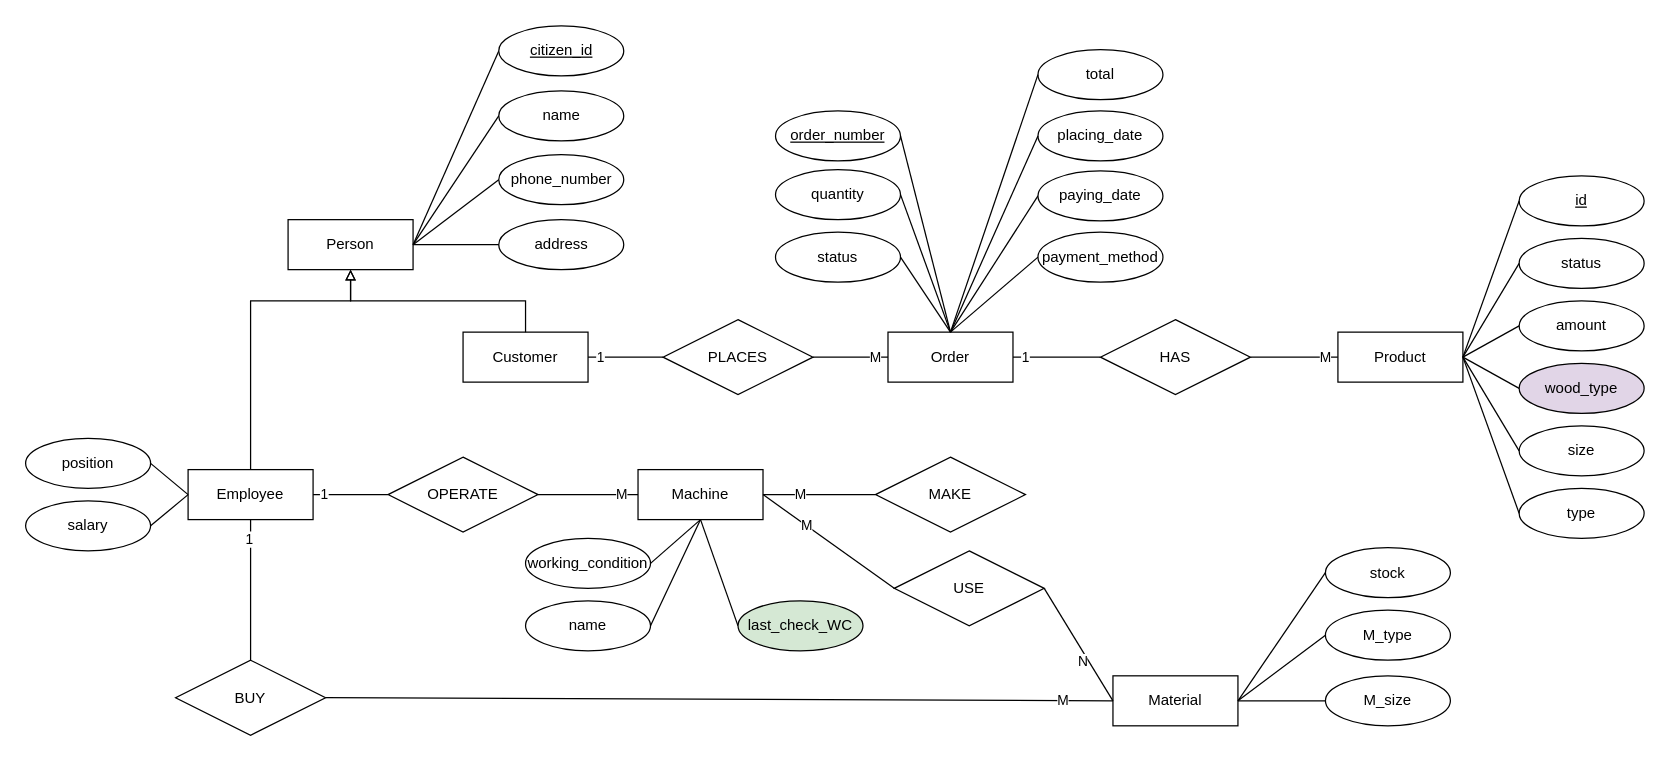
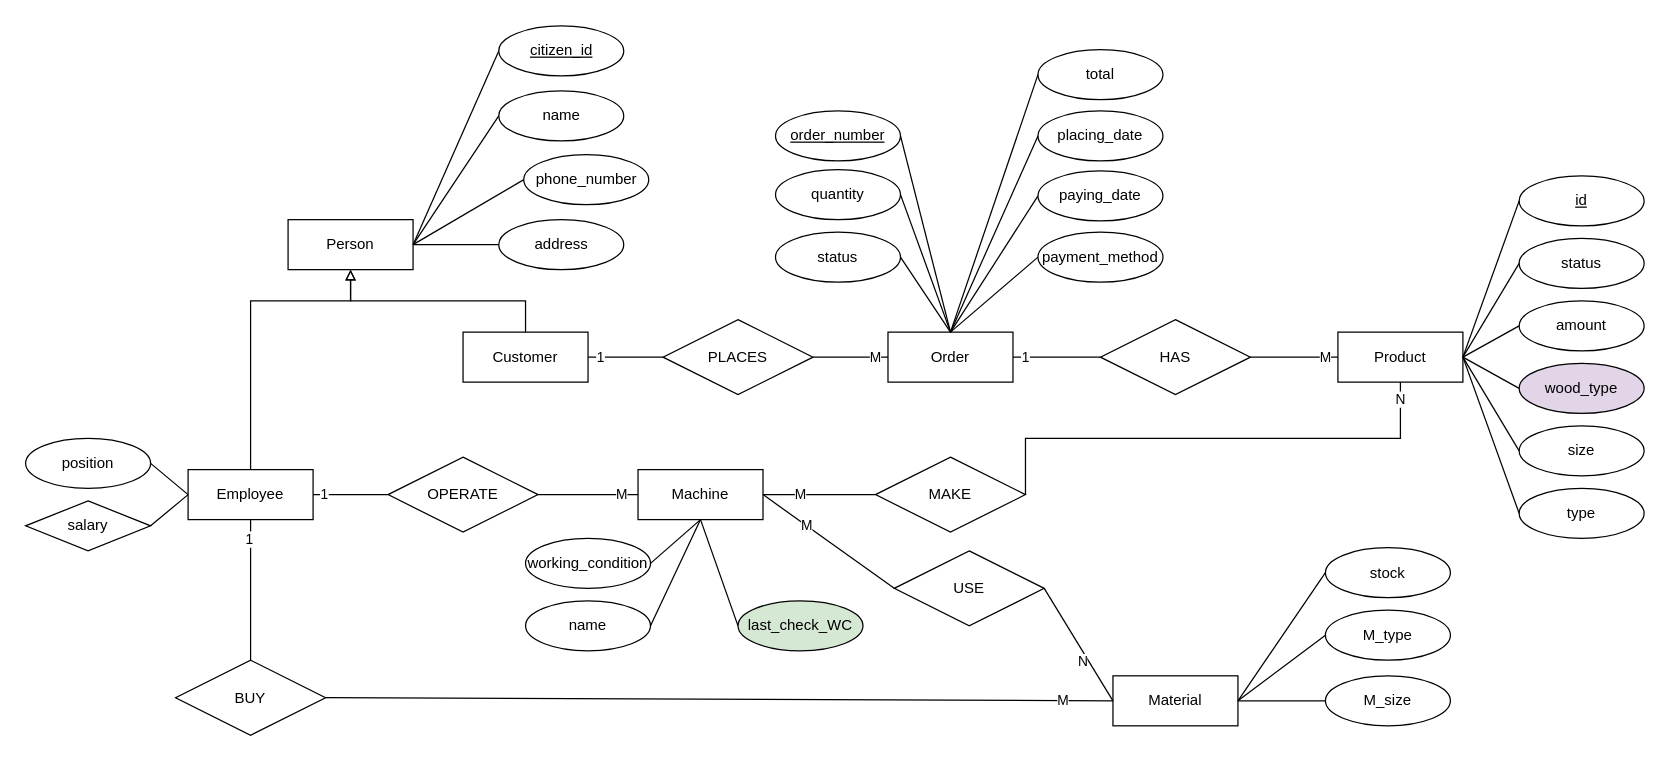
node "phone_number": moved (561, 179) -> (586, 179)
edge "Product" -- "MAKE": added, label "N"
node "salary": shape ellipse -> diamond
